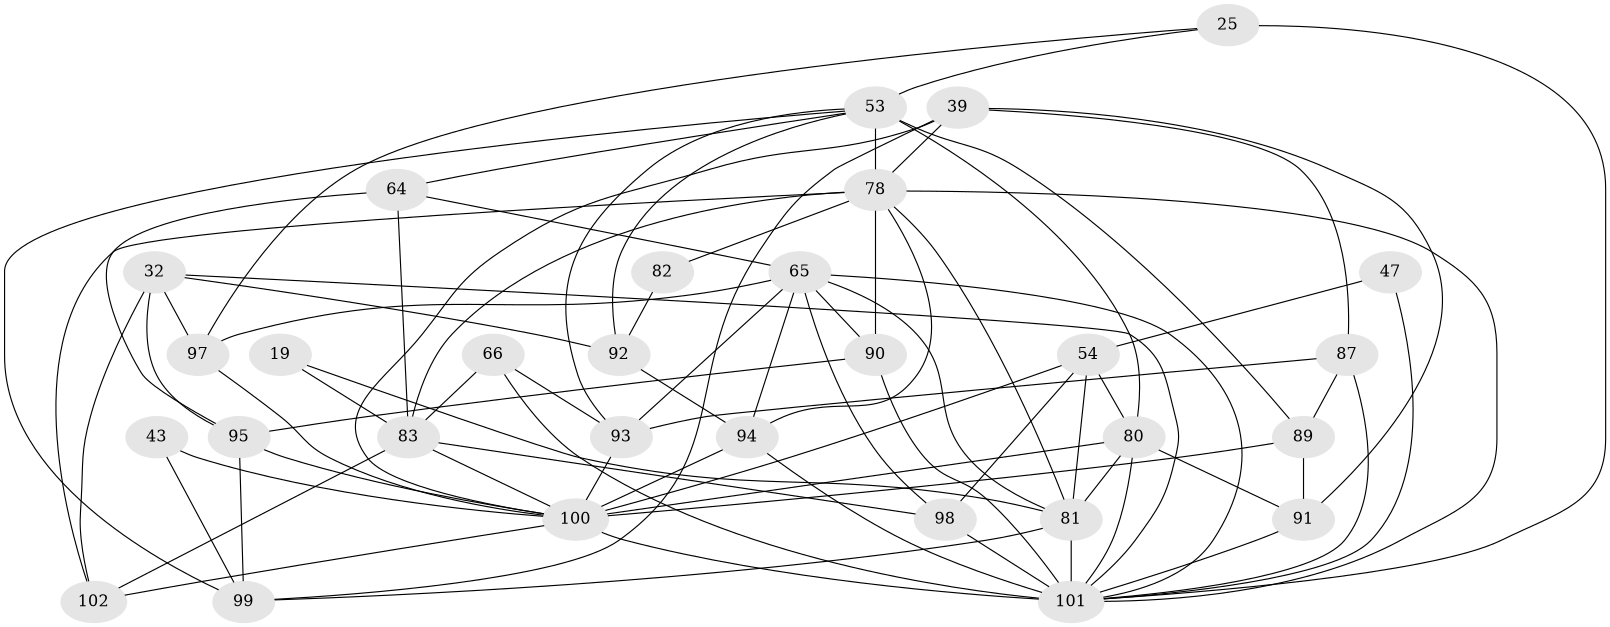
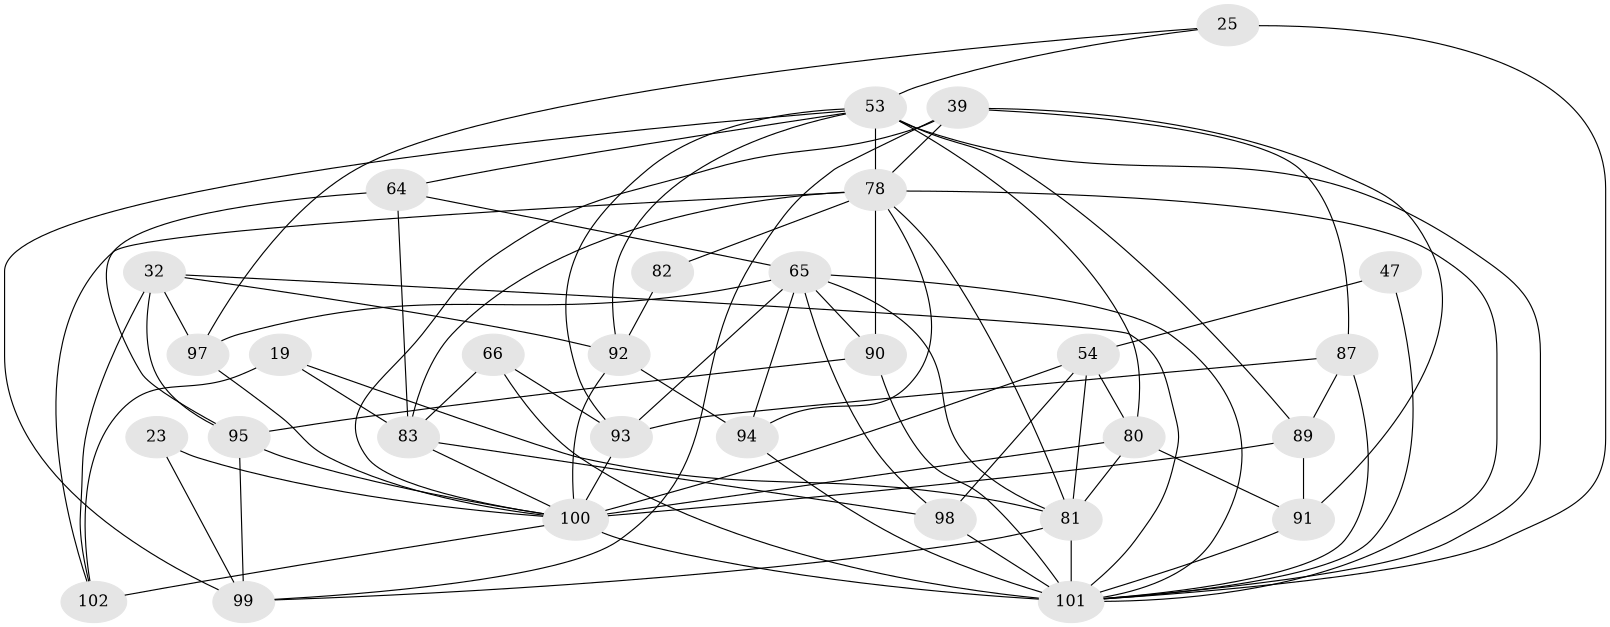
node "43": label "43" -> "23"
edge "94" -- "100": now "92" -- "100"
edge "83" -- "102": now "19" -- "102"
edge "80" -- "101": now "53" -- "101"
